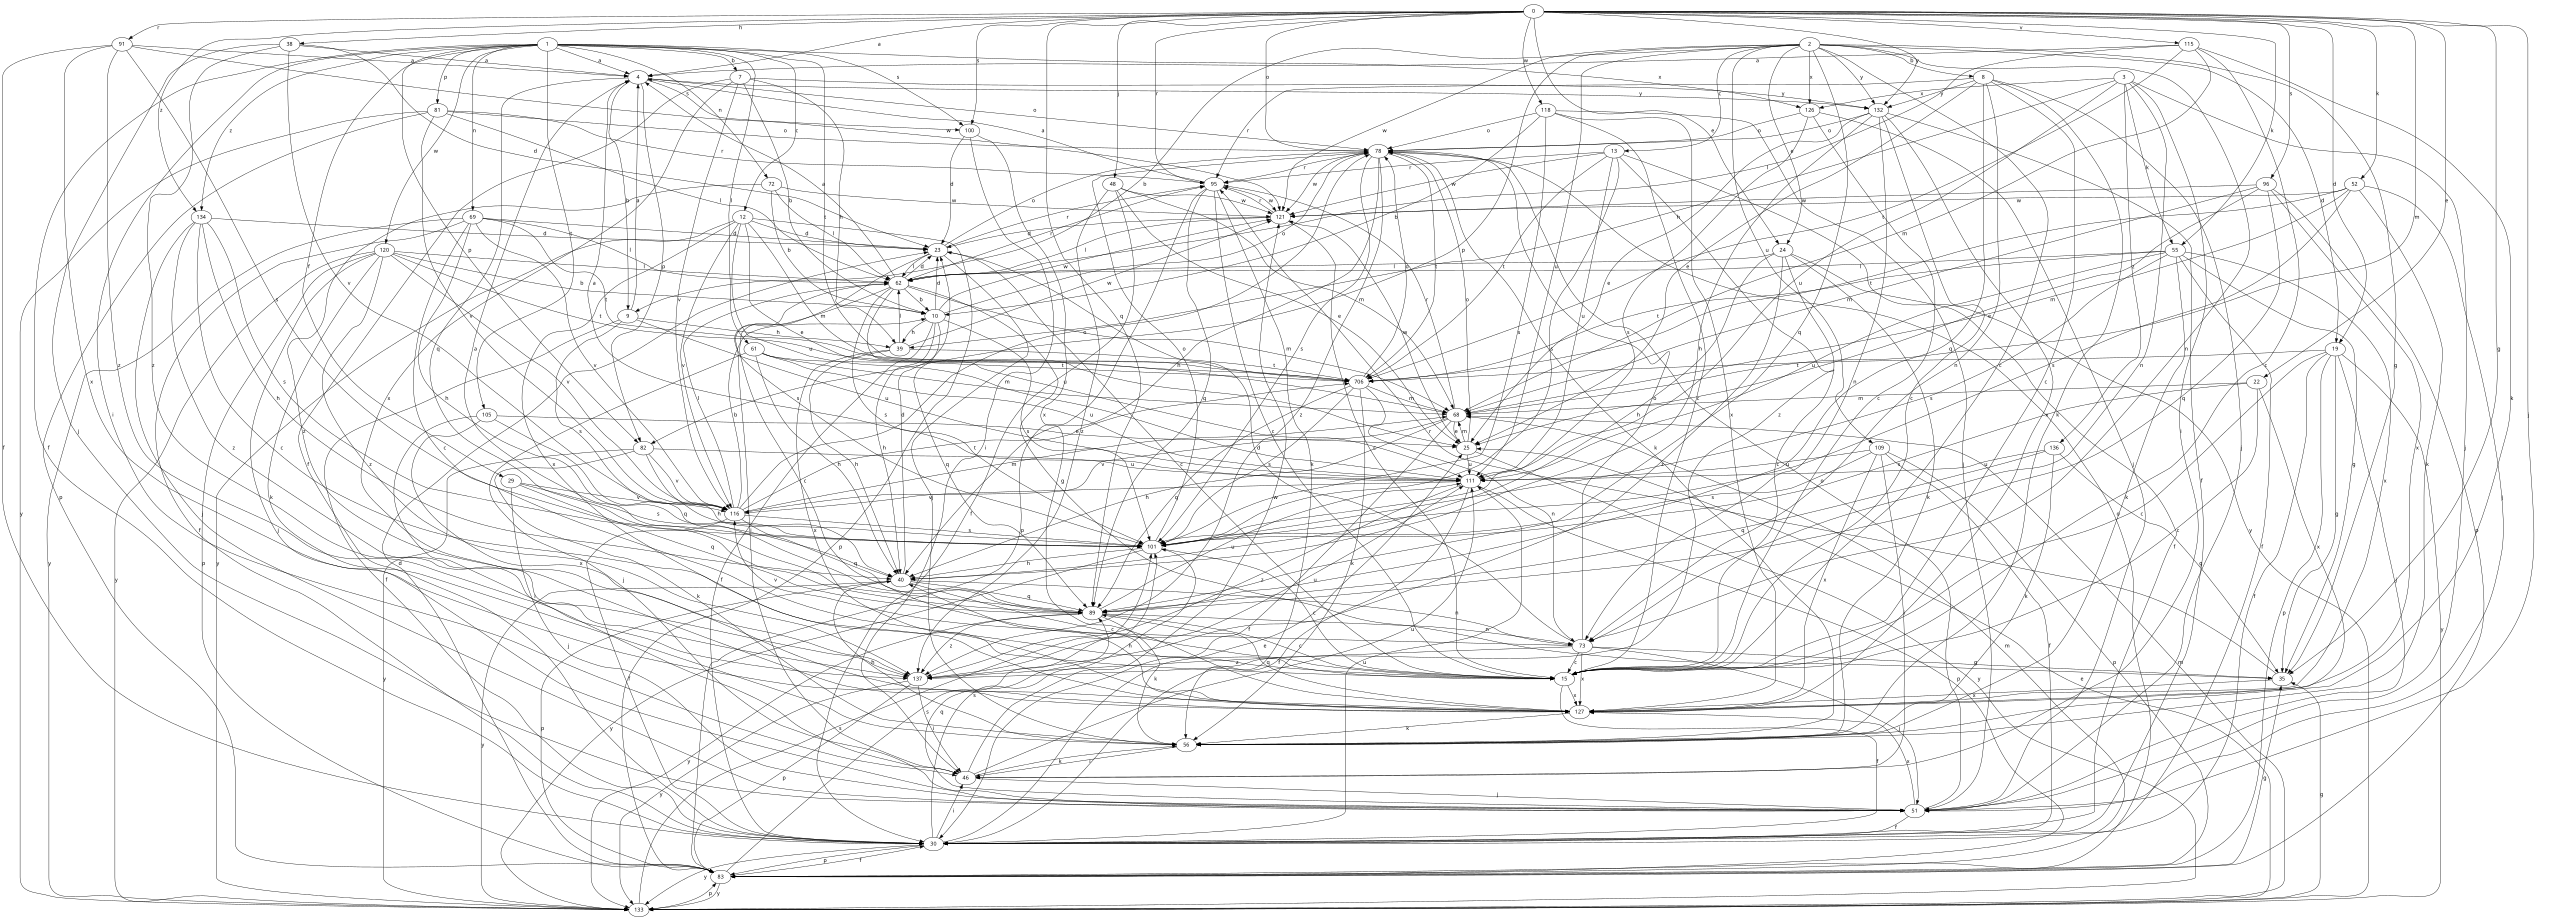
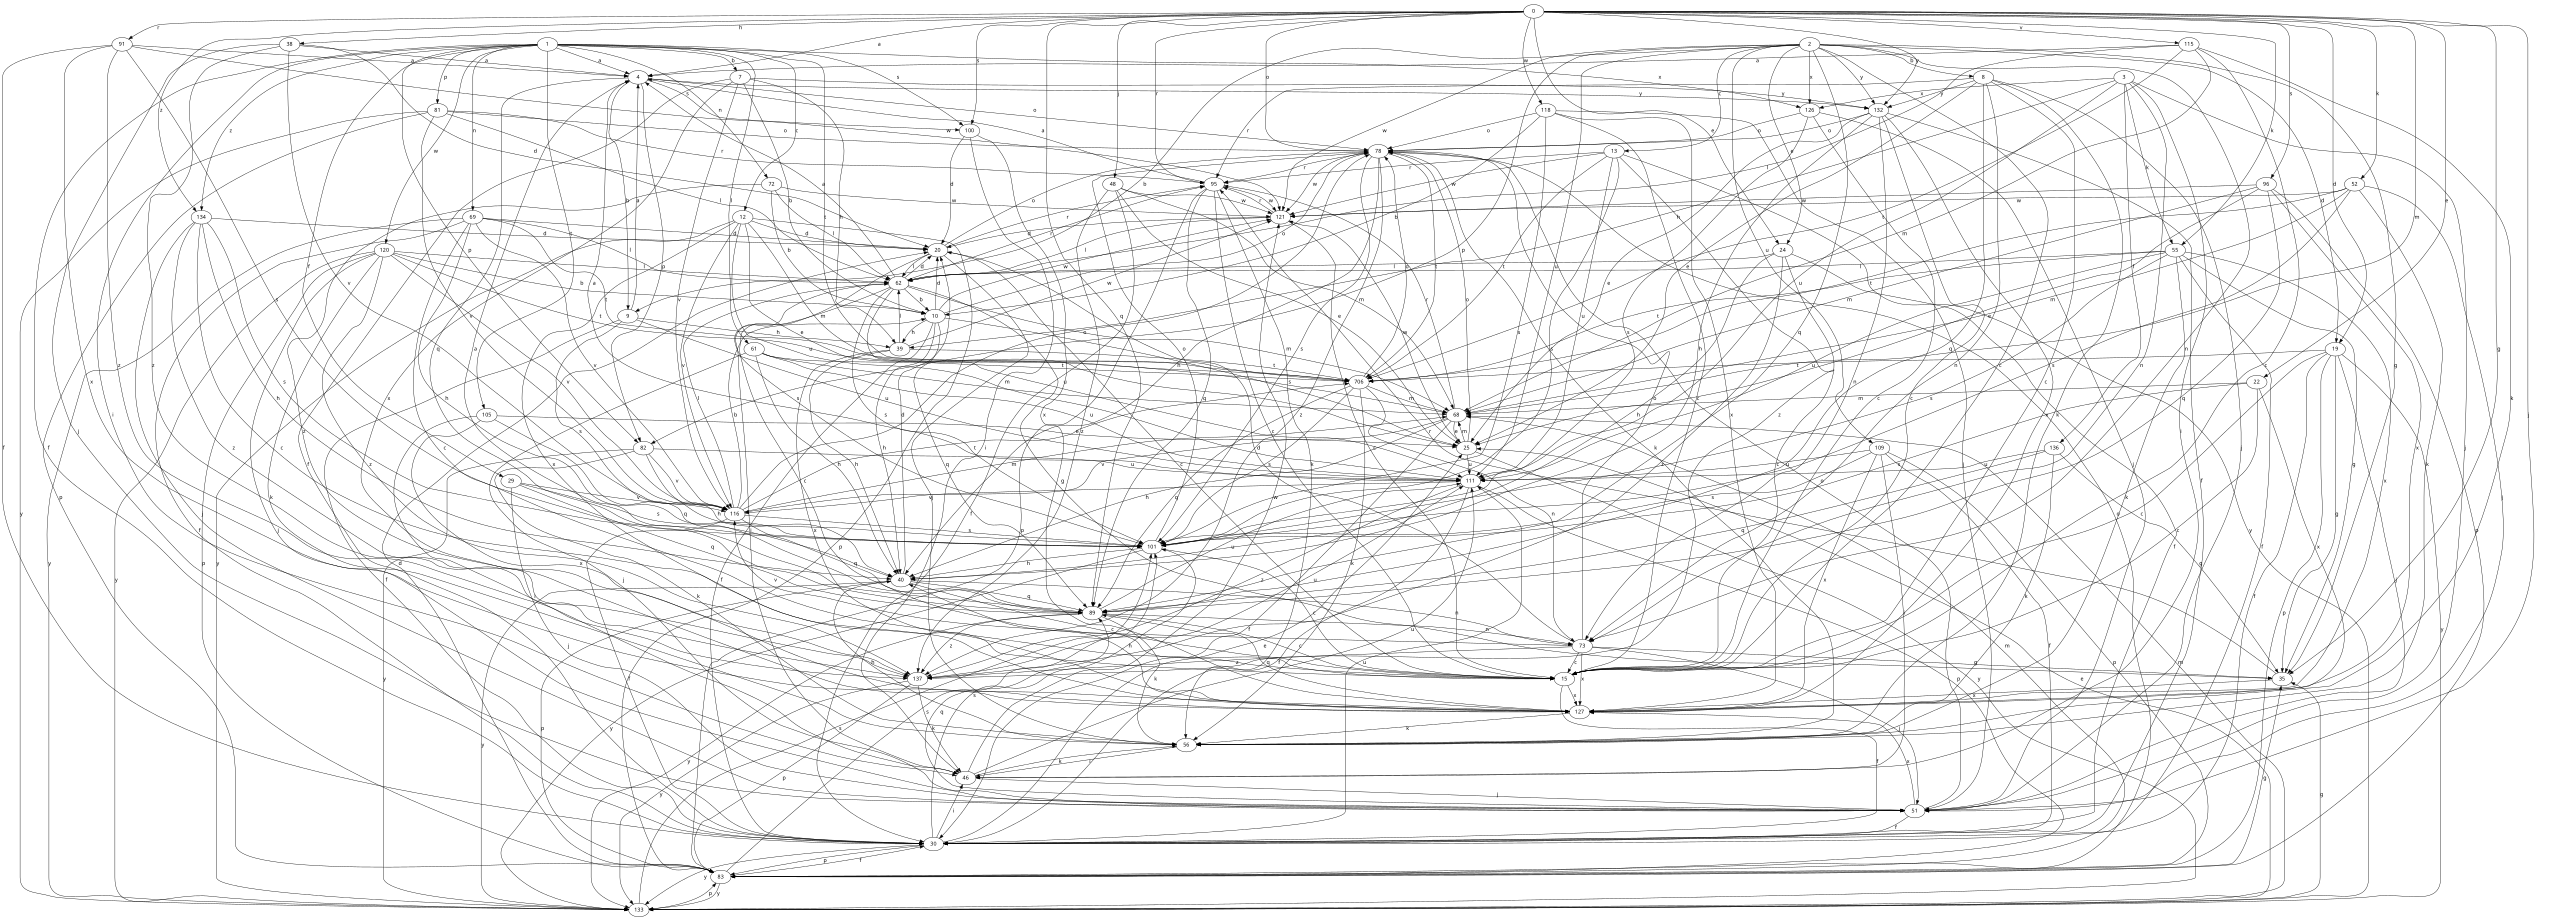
node "23": label "23" -> "20"
edge "3" -> "136": label "z" -> "f"
edge "10" -> "101": now "10" -> "25"
edge "24" -> "56": removed, label "k"
edge "137" -> "46": label "i" -> "k"
